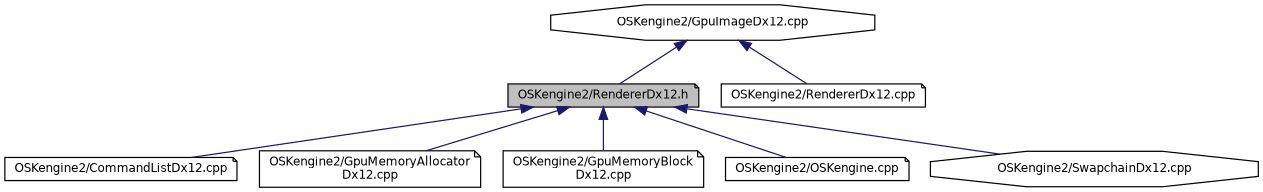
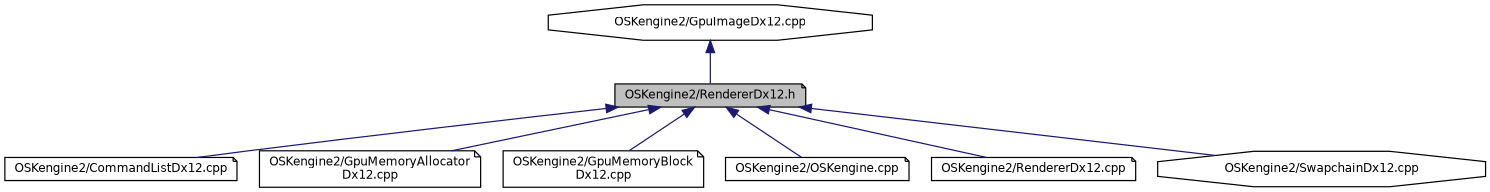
edge "OSKengine2/RendererDx12.cpp" -> "OSKengine2/GpuImageDx12.cpp": now "OSKengine2/RendererDx12.cpp" -> "OSKengine2/RendererDx12.h"
